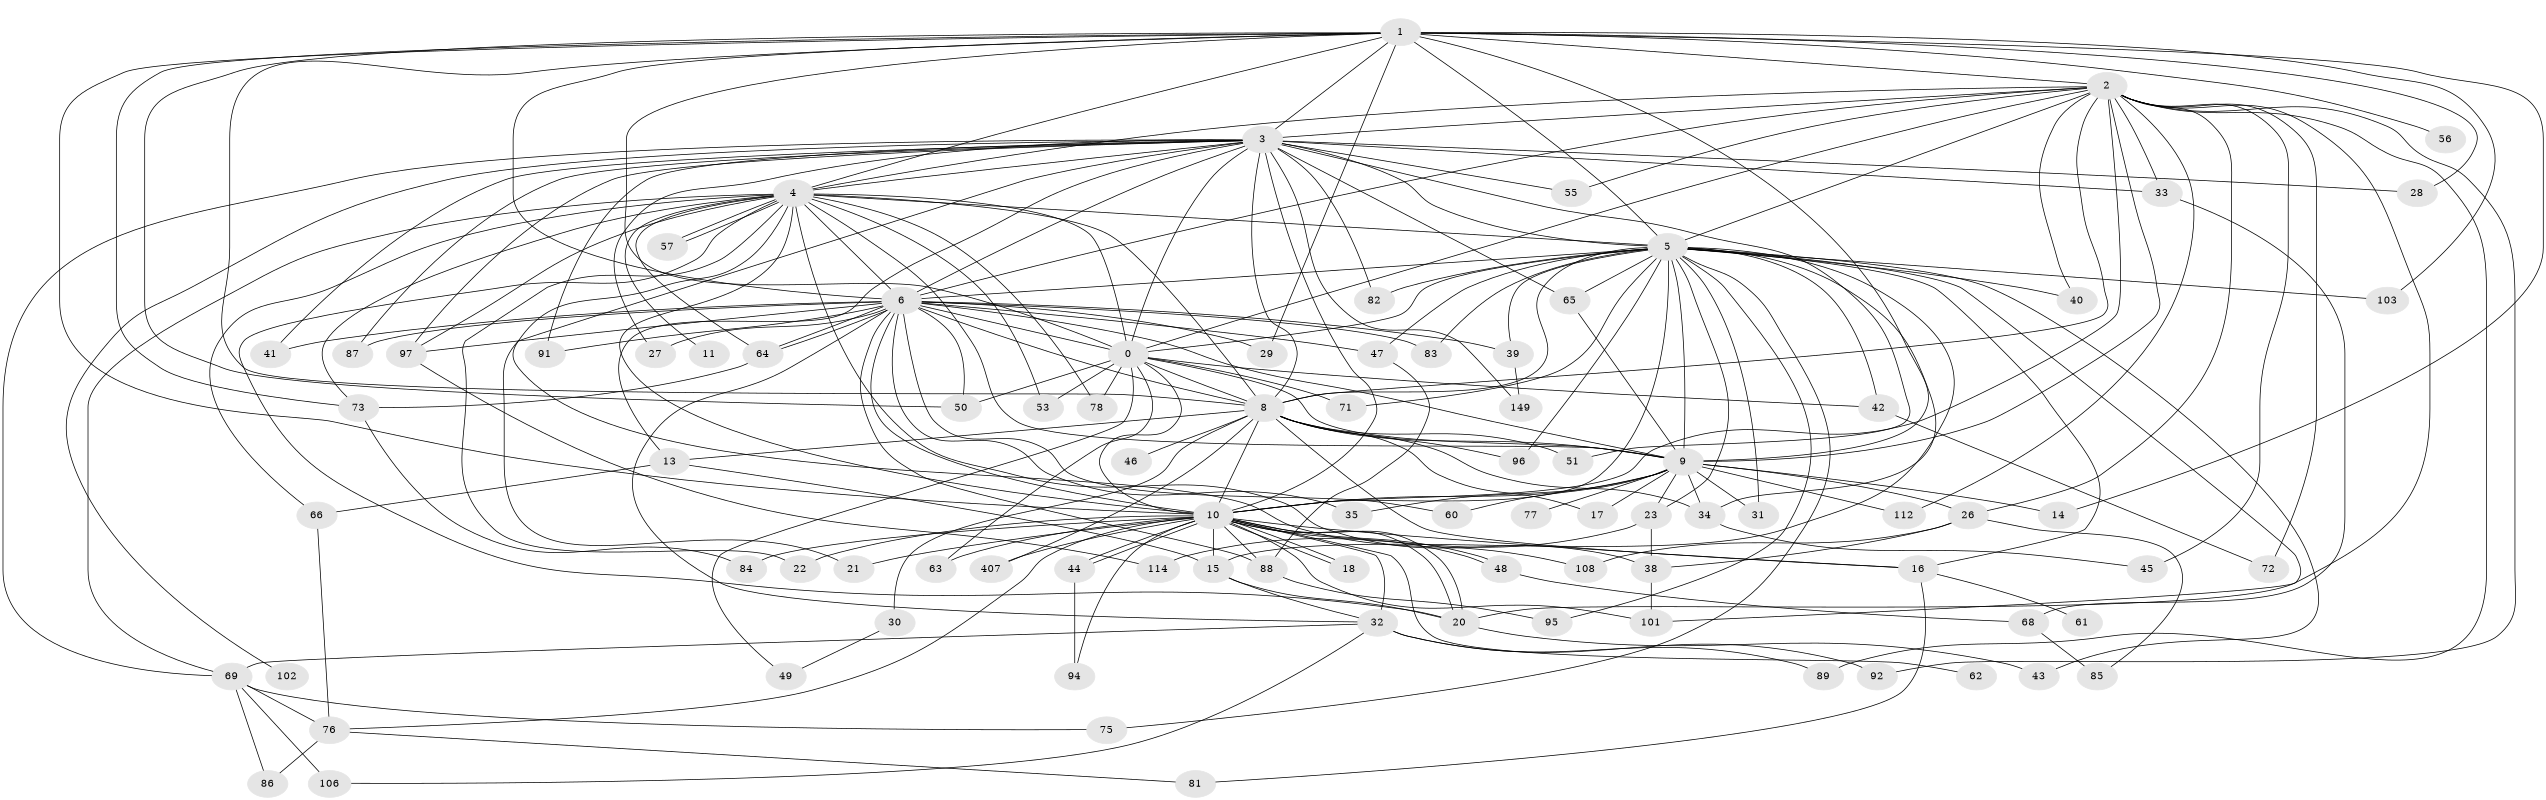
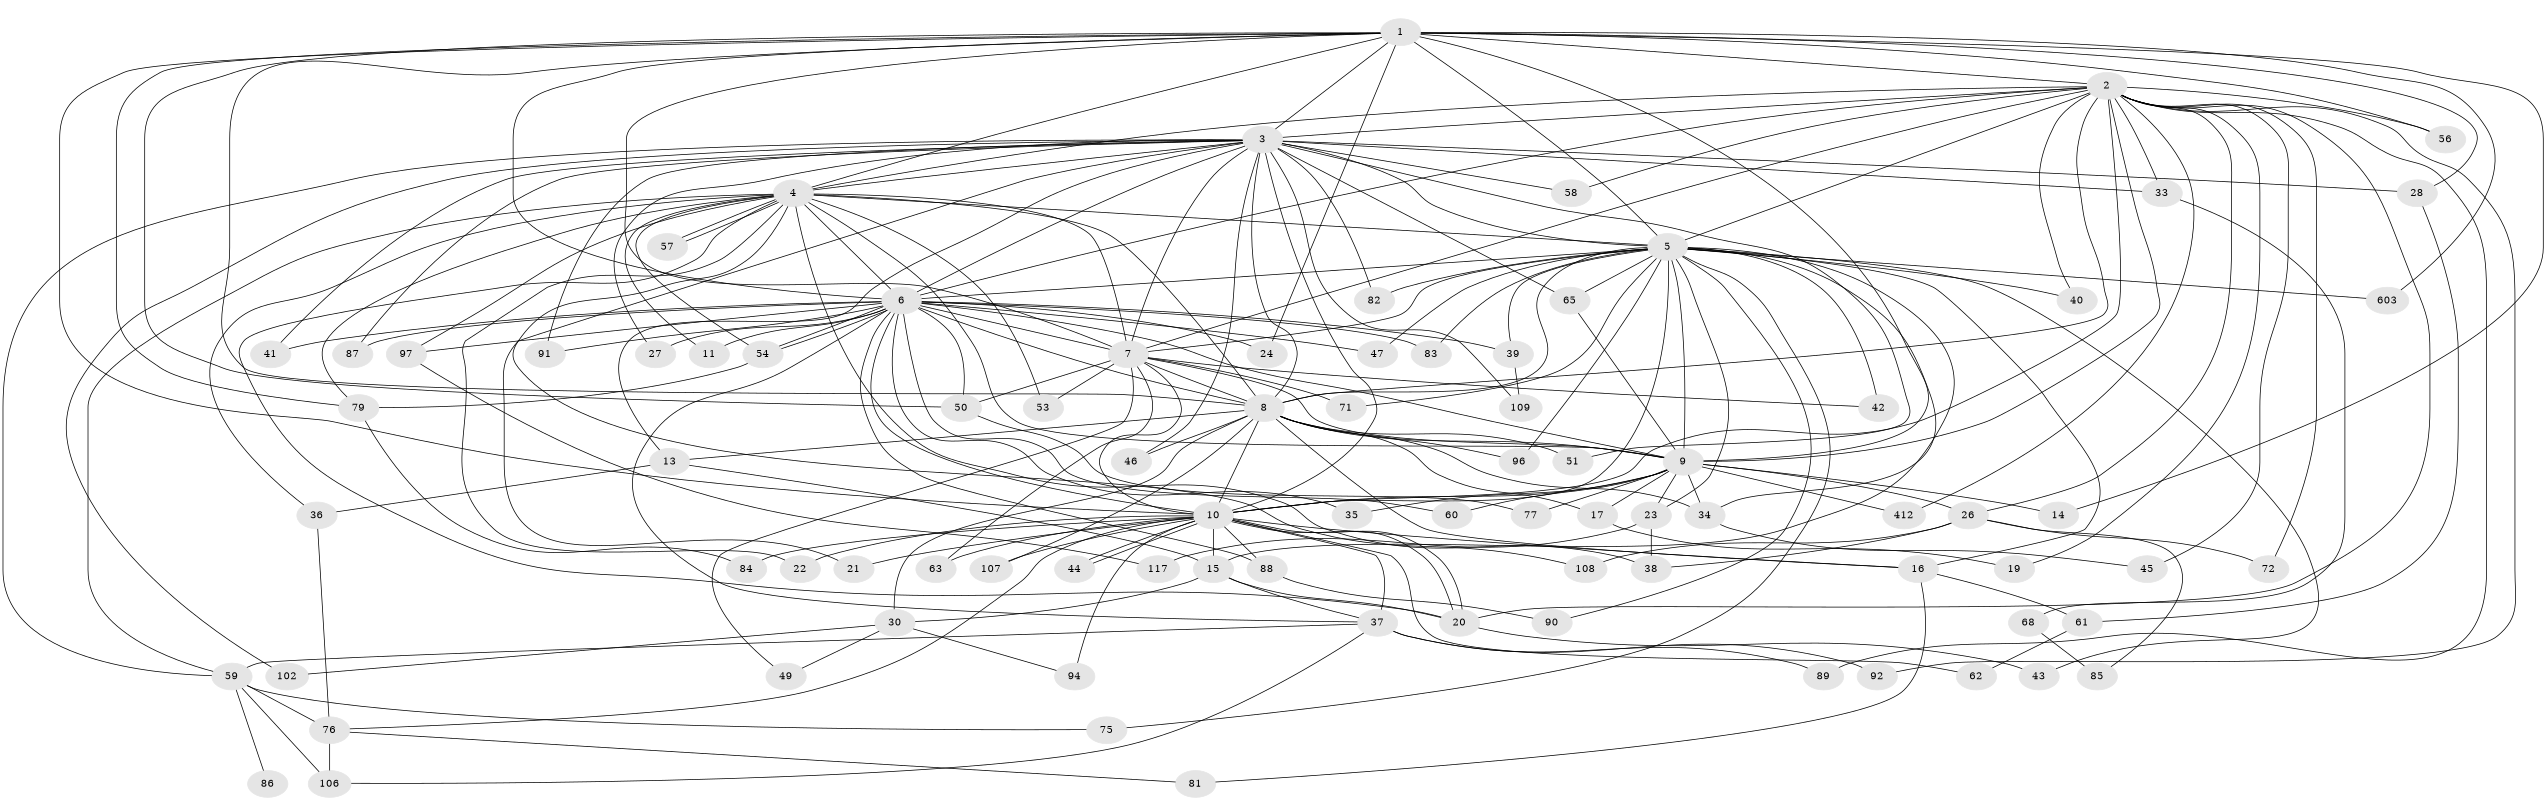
edge "2" -- "56": added
edge "3" -- "97": now "3" -- "46"
node "55": label "55" -> "58"
node "103": label "103" -> "603"
edge "6" -- "11": added
node "64": label "64" -> "54"
node "0": label "0" -> "7"
node "29": label "29" -> "24"
node "73": label "73" -> "79"
node "78": removed
node "149": label "149" -> "109"
edge "4" -- "10": removed
edge "47" -- "88": removed
edge "50" -- "77": added
edge "42" -- "72": now "26" -- "72"
node "66": label "66" -> "36"
node "31": removed
node "112": label "112" -> "412"
edge "28" -- "61": added
node "407": label "407" -> "107"
node "114": label "114" -> "117"
node "18": removed
node "48": removed
node "19": added
edge "15" -- "30": added
edge "44" -- "94": now "30" -- "94"
node "32": label "32" -> "37"
node "95": label "95" -> "90"
node "101": removed
edge "61" -- "62": added
edge "30" -- "102": added
node "69": label "69" -> "59"
edge "76" -- "86": now "76" -- "106"
